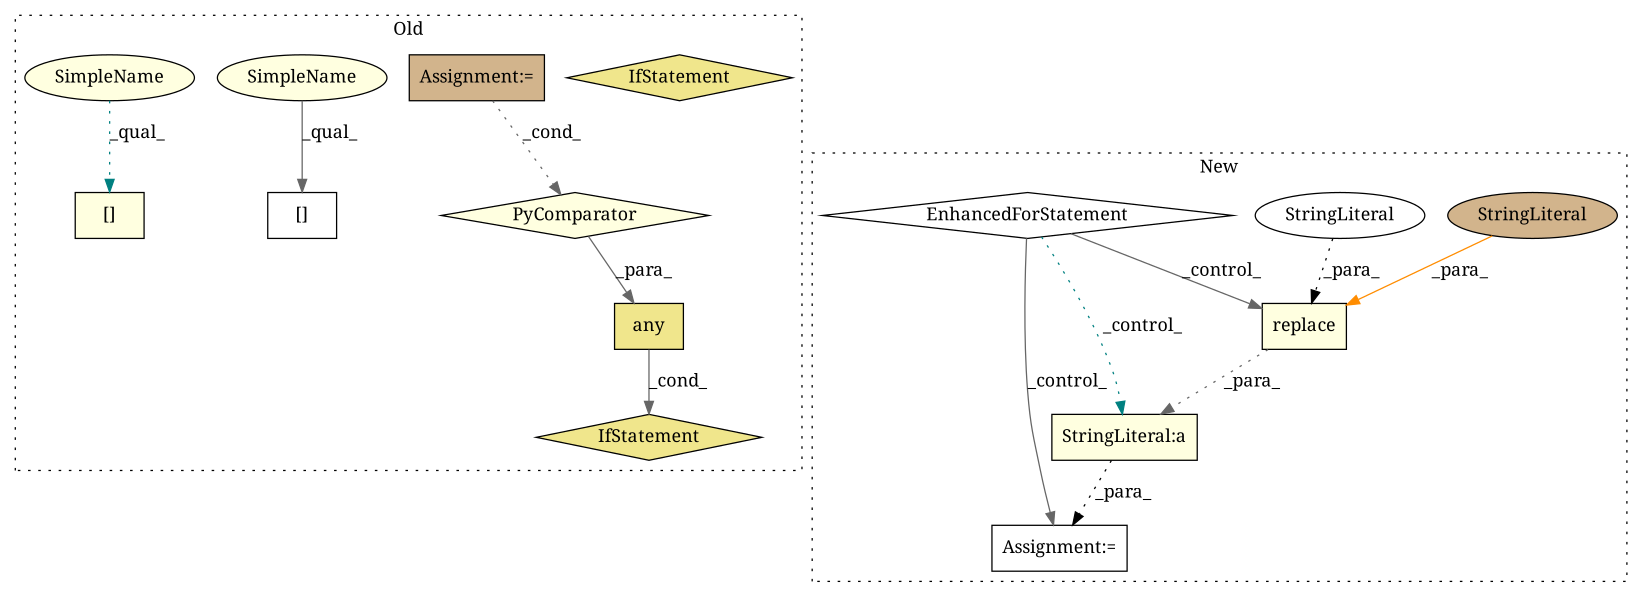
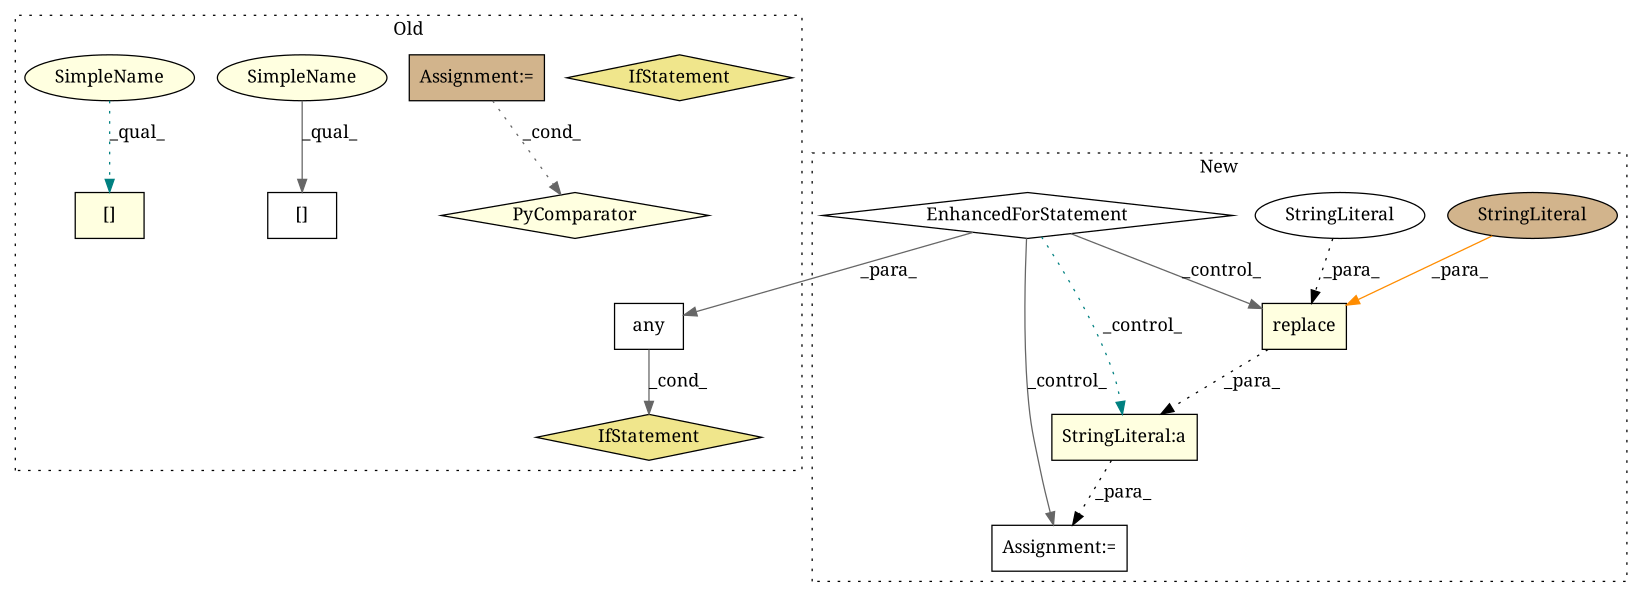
edge "PyComparator" -> "any": now "EnhancedForStatement" -> "any"
node "any": fillcolor khaki -> white
edge "replace" -> "StringLiteral:a": color gray40 -> black
